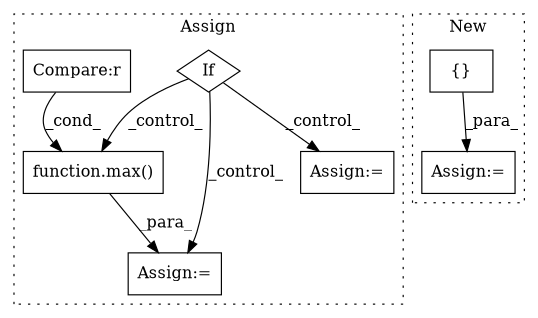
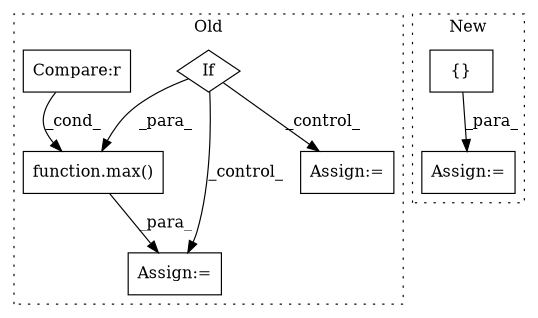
cluster "Assign": label "Assign" -> "Old"
edge "If" -> "function.max()": label "_control_" -> "_para_"
